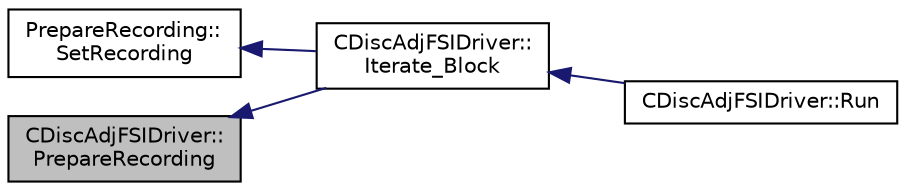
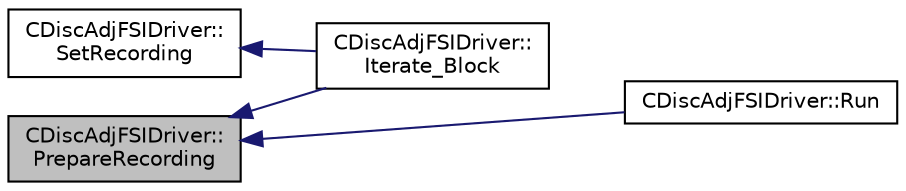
node "PrepareRecording:: SetRecording": label "PrepareRecording:: SetRecording" -> "CDiscAdjFSIDriver:: SetRecording"
edge "CDiscAdjFSIDriver::Run" -> "CDiscAdjFSIDriver:: Iterate_Block": now "CDiscAdjFSIDriver::Run" -> "CDiscAdjFSIDriver:: PrepareRecording"
